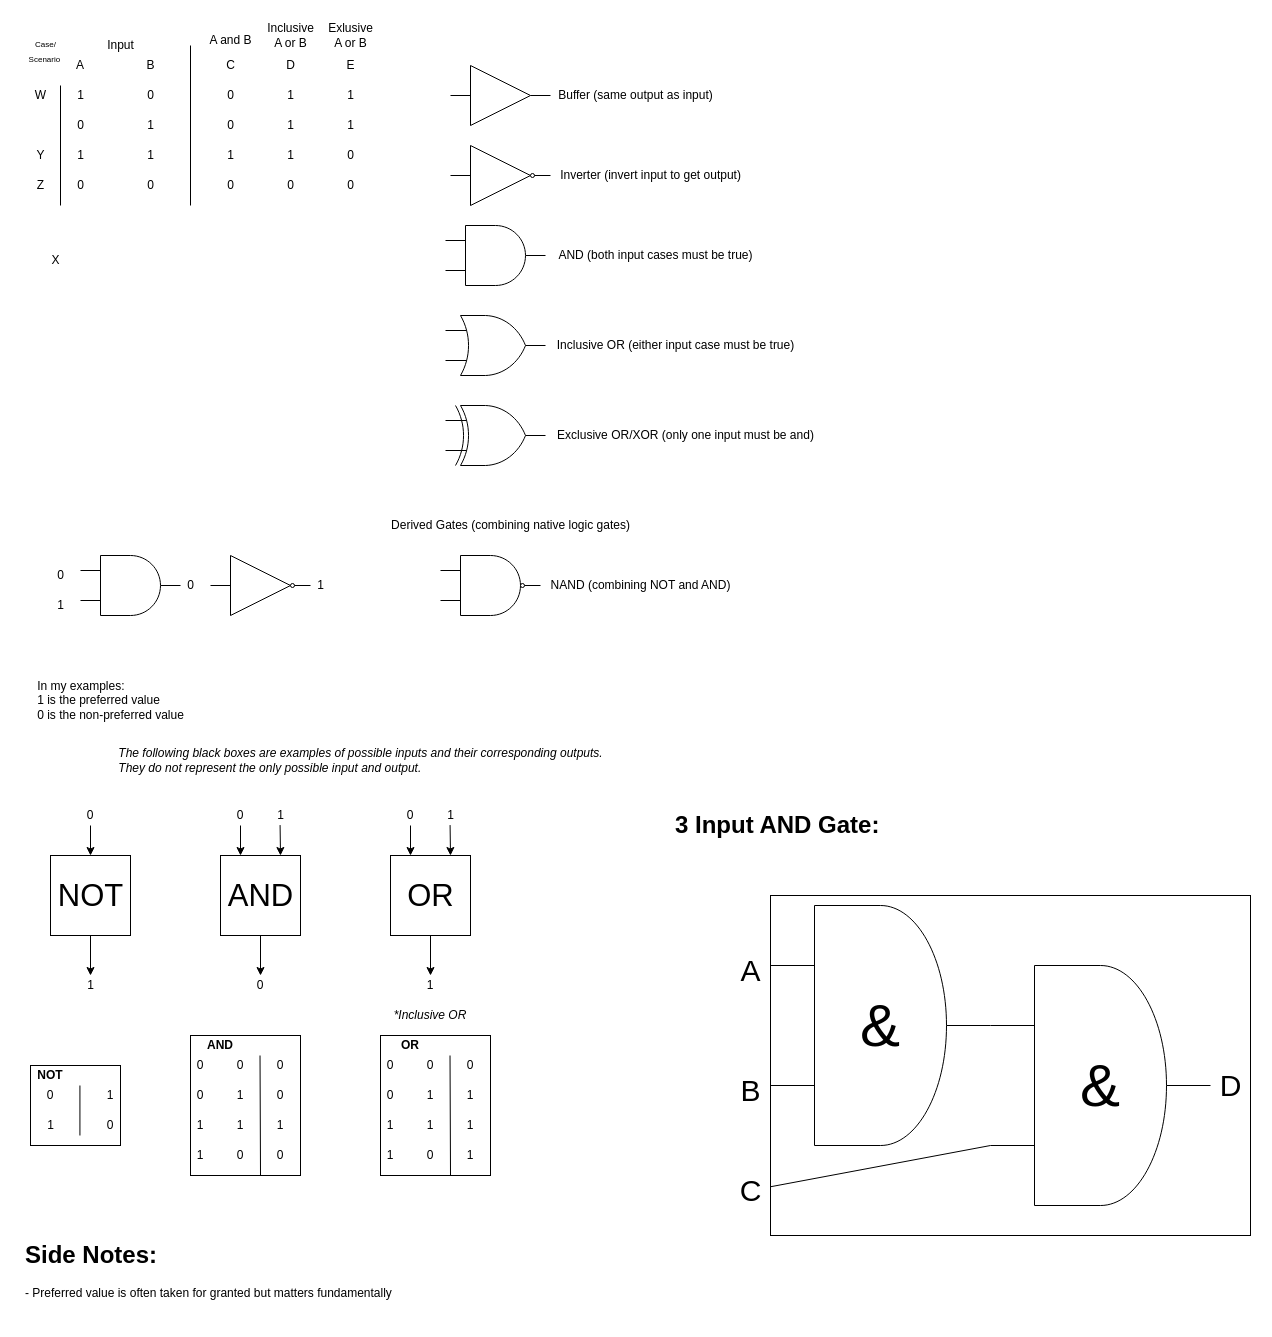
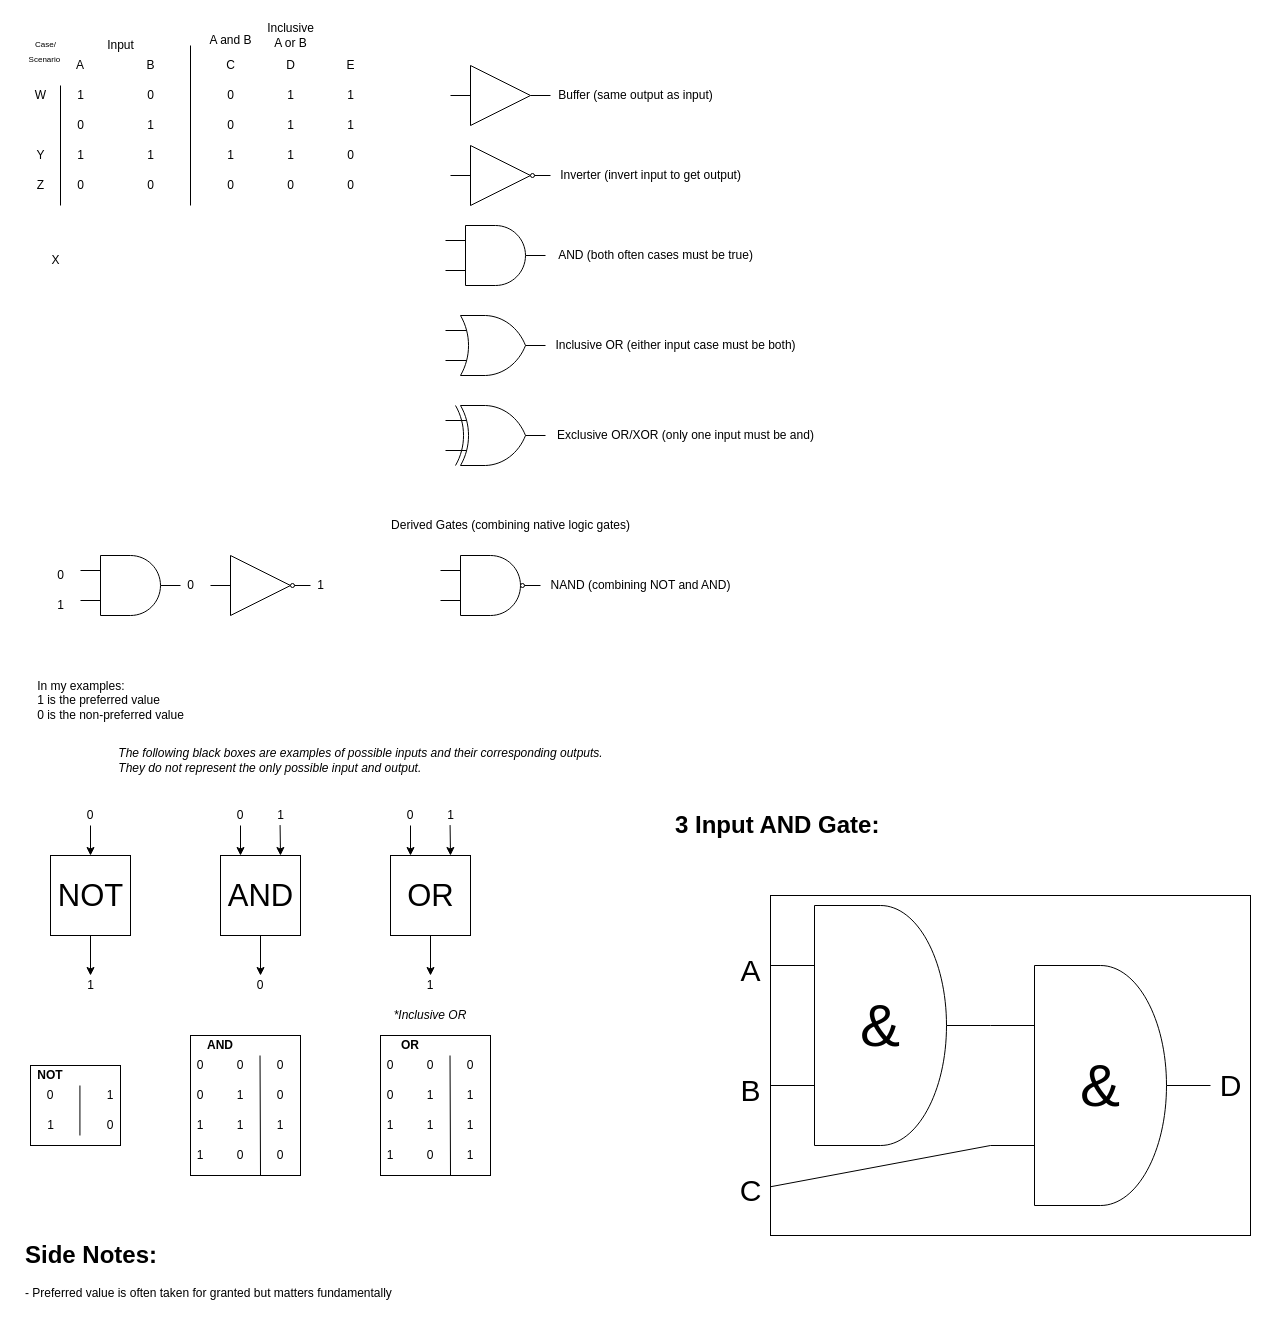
node "Exlusive A or B": removed
node "AND (both input cases must be true)": label "AND (both input cases must be true)" -> "AND (both often cases must be true)"
node "Inclusive OR (either input case must be true)": label "Inclusive OR (either input case must be true)" -> "Inclusive OR (either input case must be both)"
